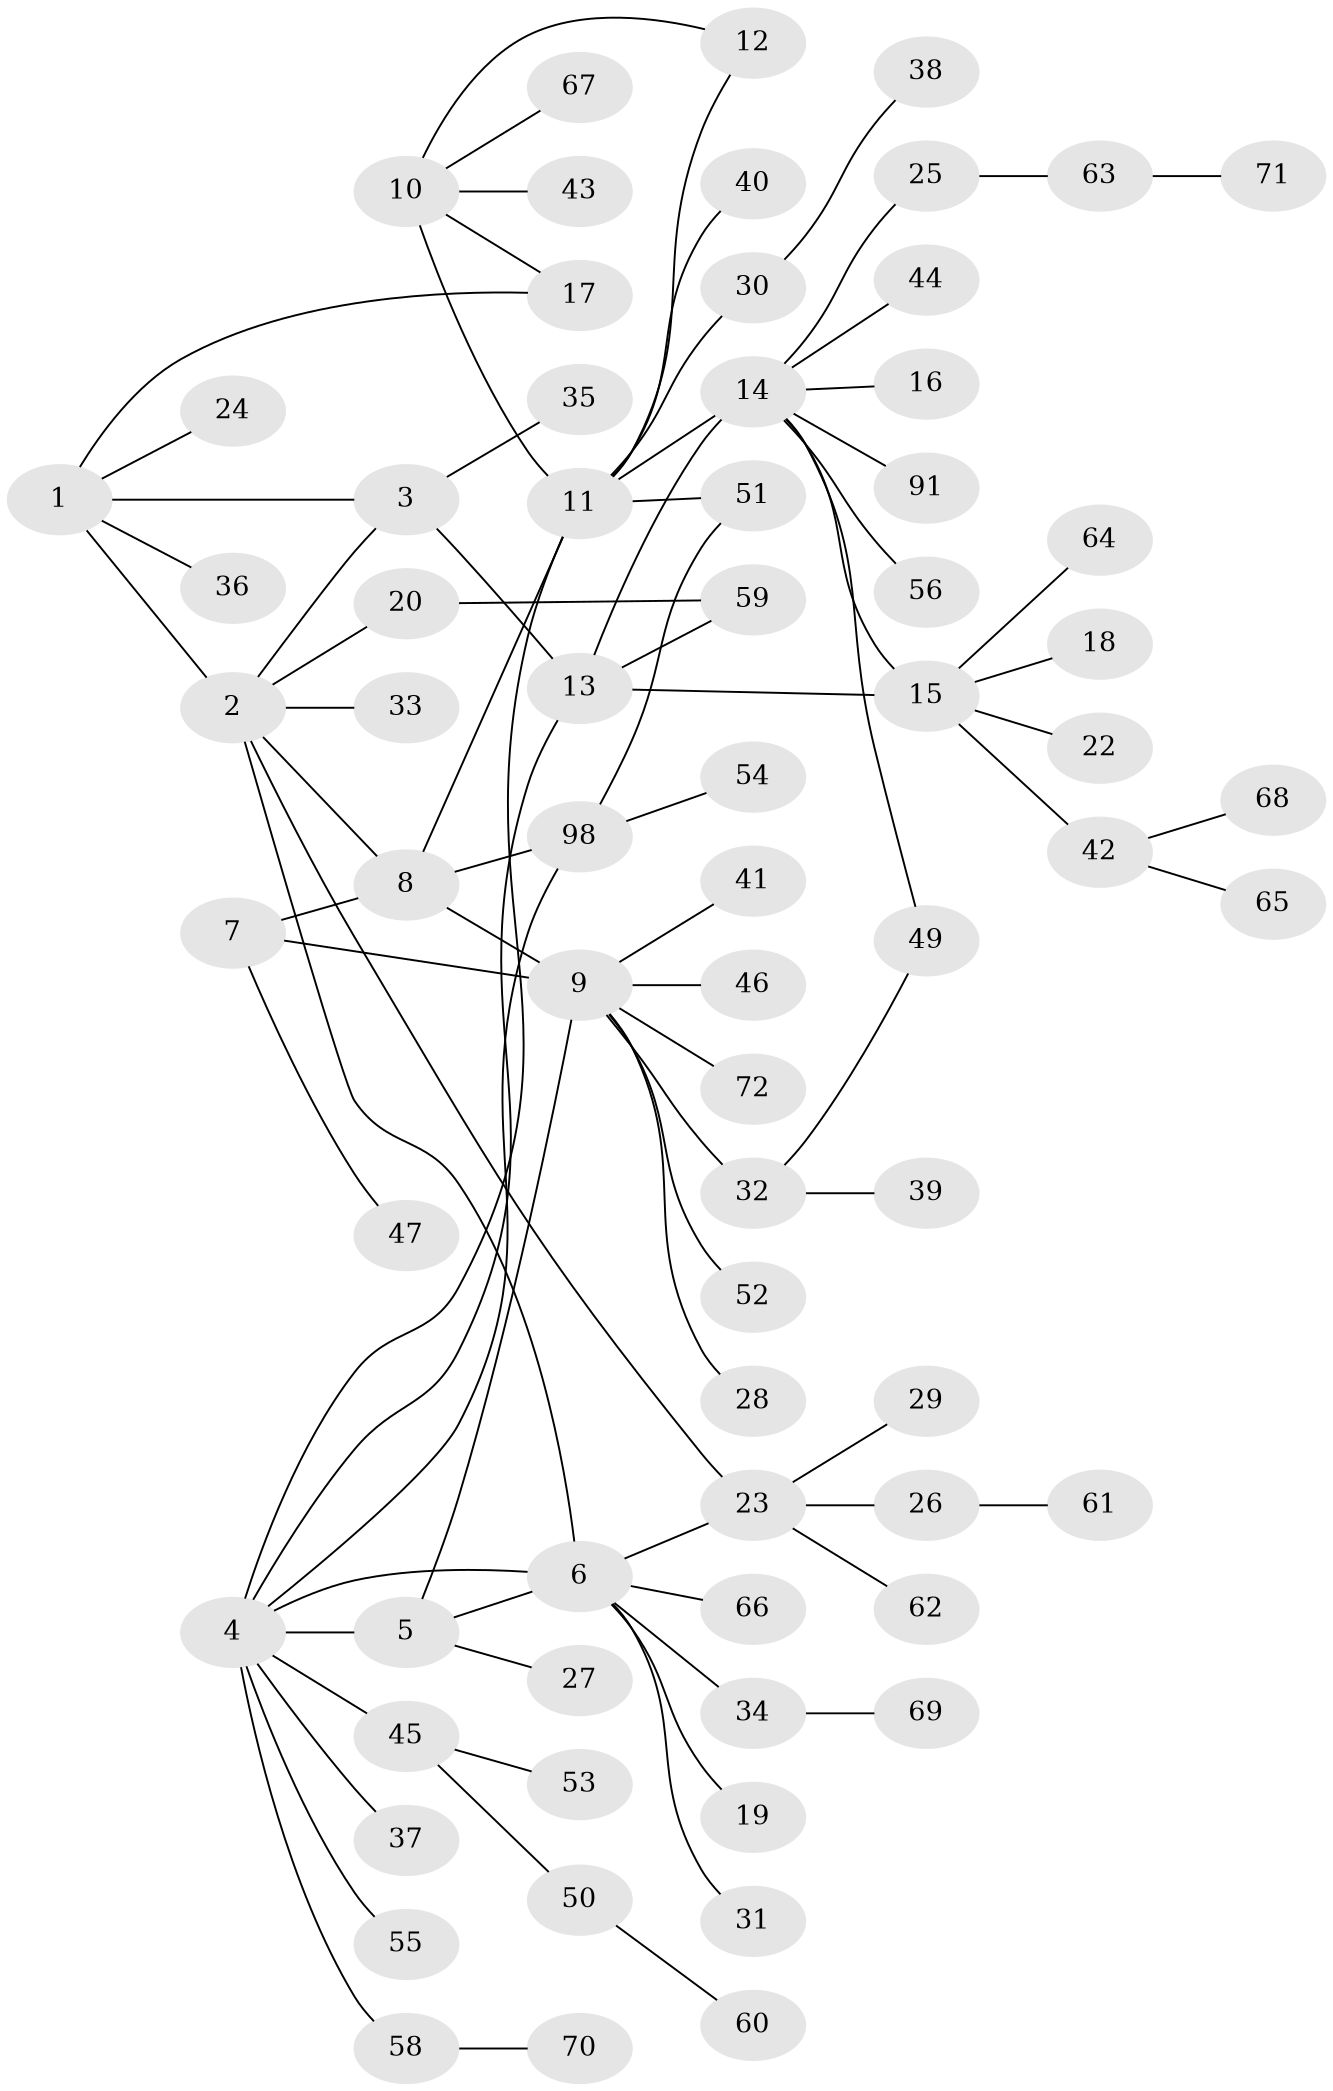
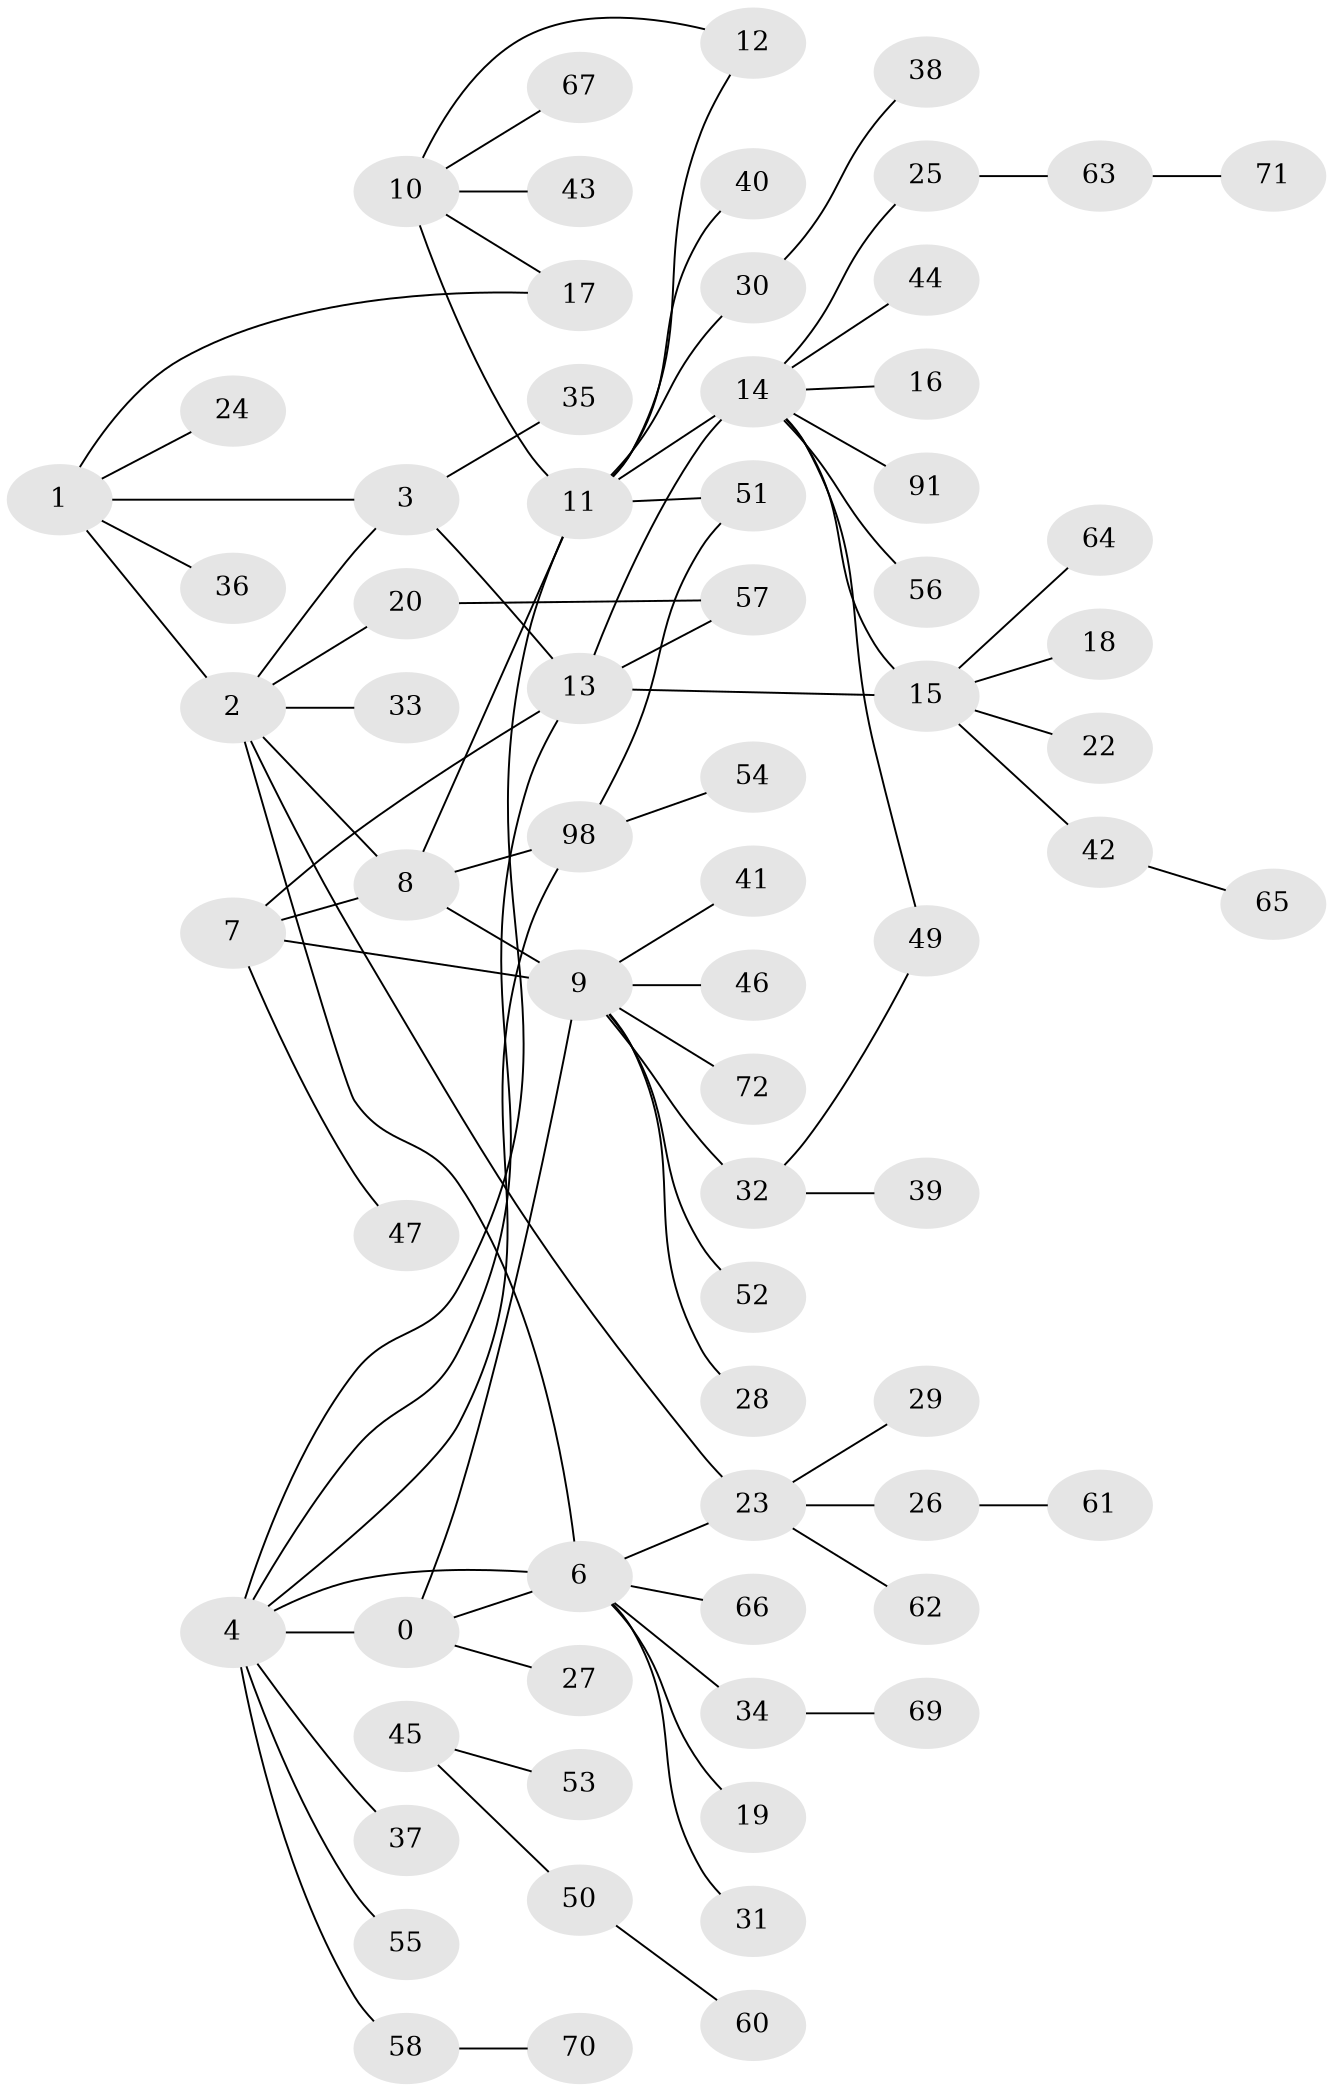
node "59": label "59" -> "57"
node "68": removed
edge "13" -- "7": added
node "5": label "5" -> "0"
edge "4" -- "45": removed
